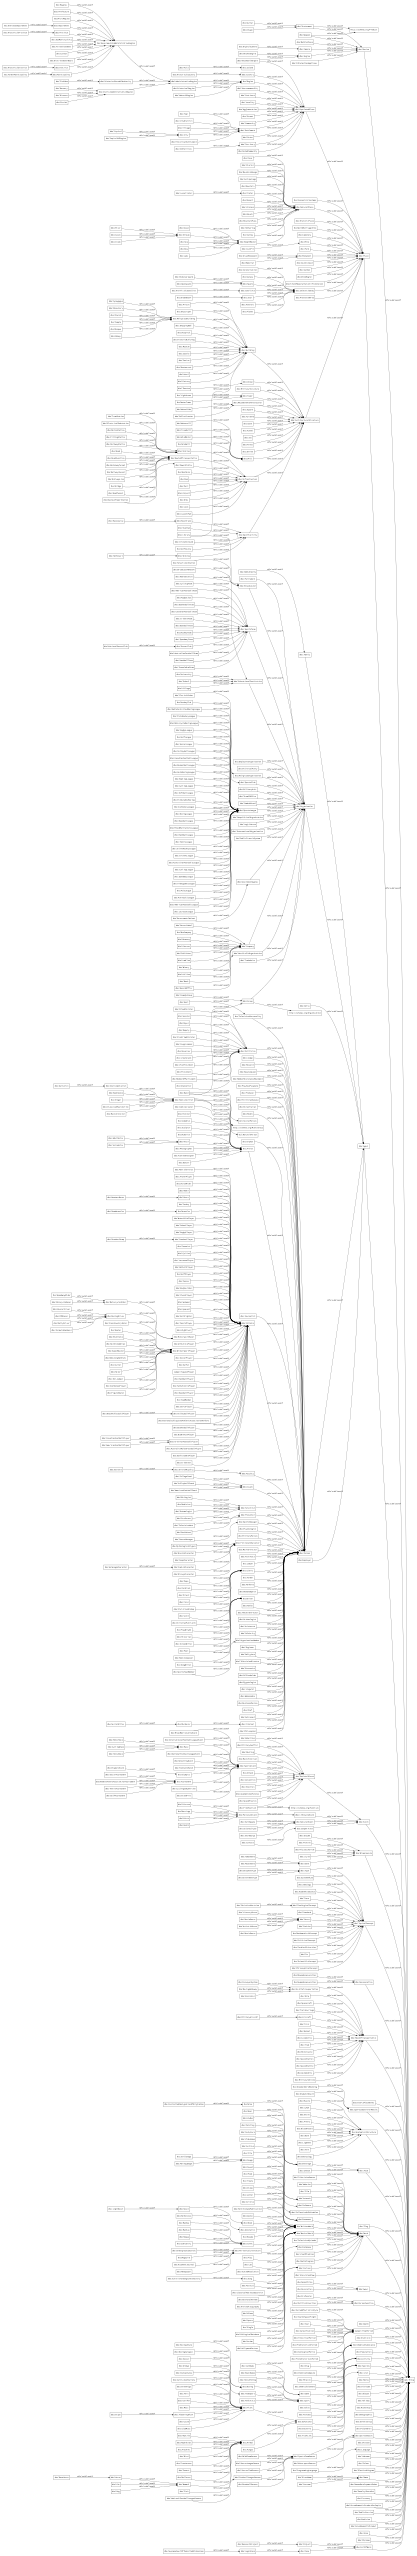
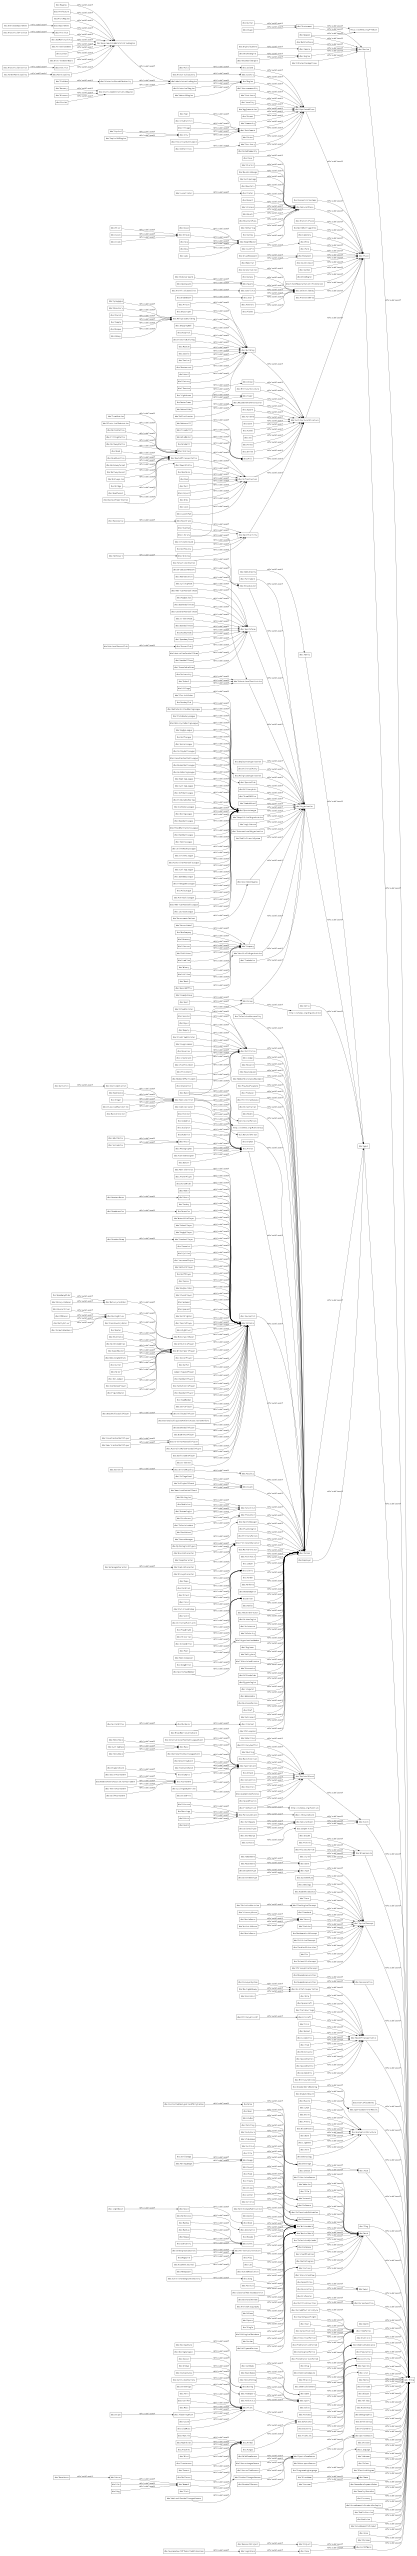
edge "dbo:AutomobileEngine" -> "dbo:PopulatedPlace": now "dbo:Island" -> "dbo:PopulatedPlace"
node "jumper:TimePeriod": label "jumper:TimePeriod" -> "dbo:TimePeriod"
